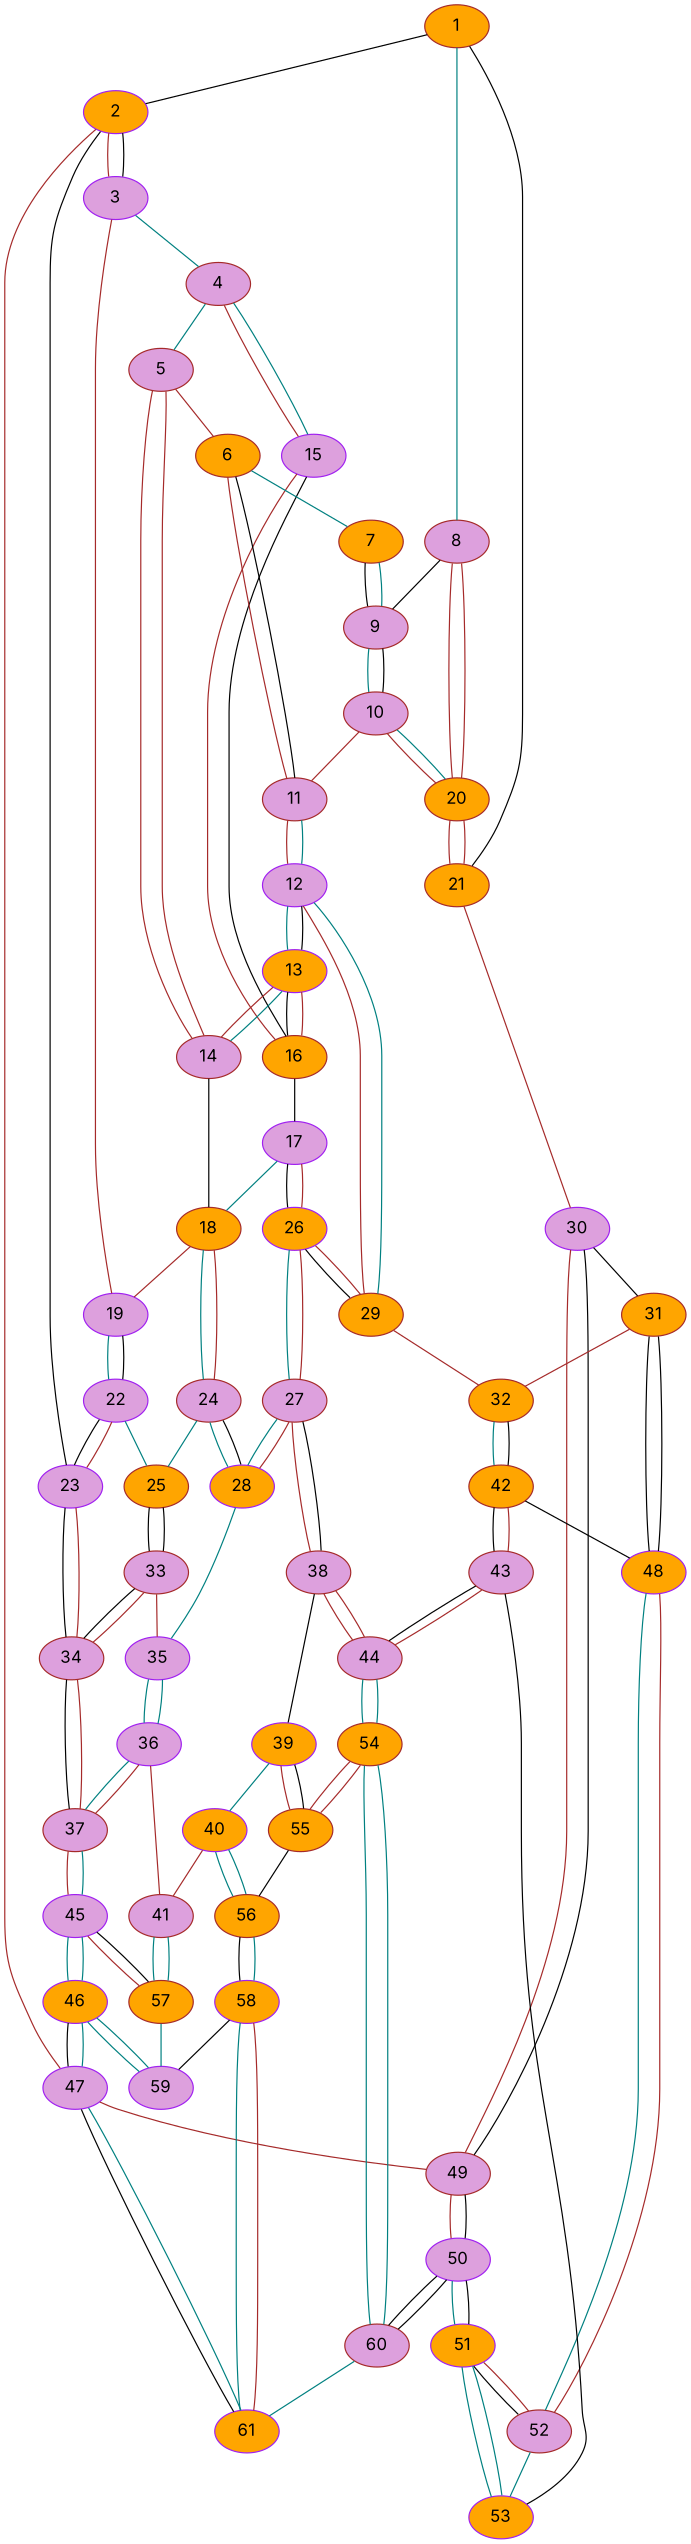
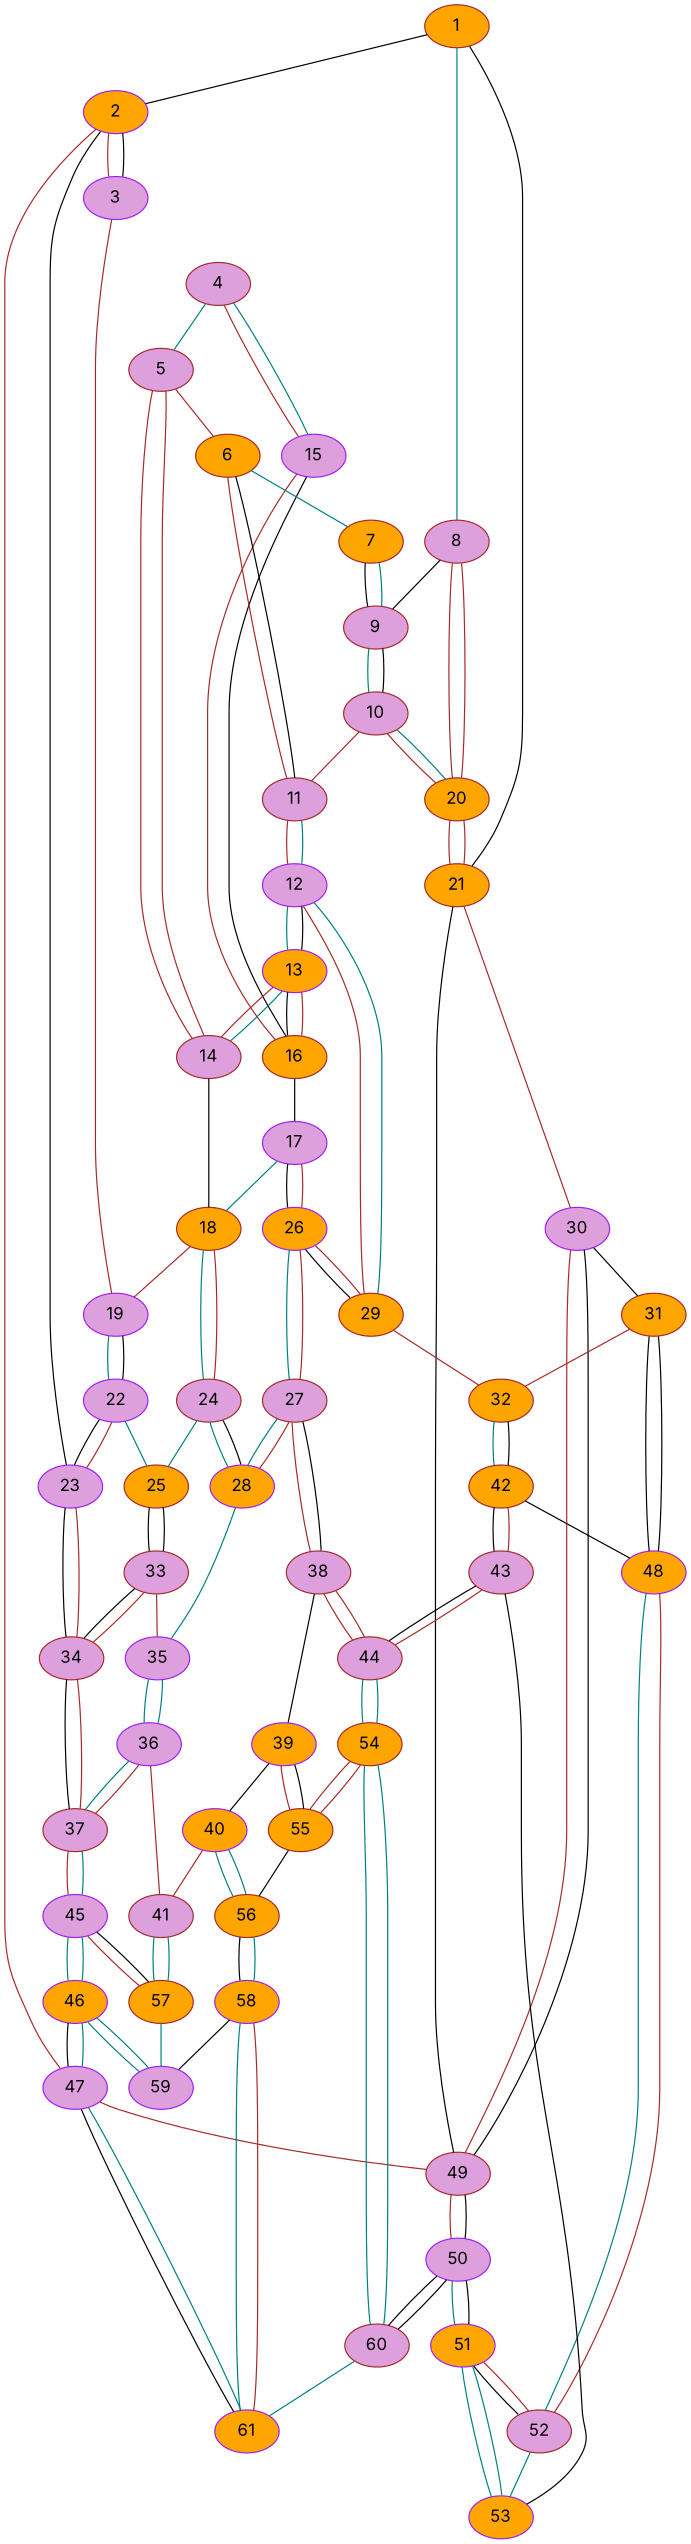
edge "3" -- "4": removed
edge "21" -- "49": added
edge "39" -- "40": color teal -> black
